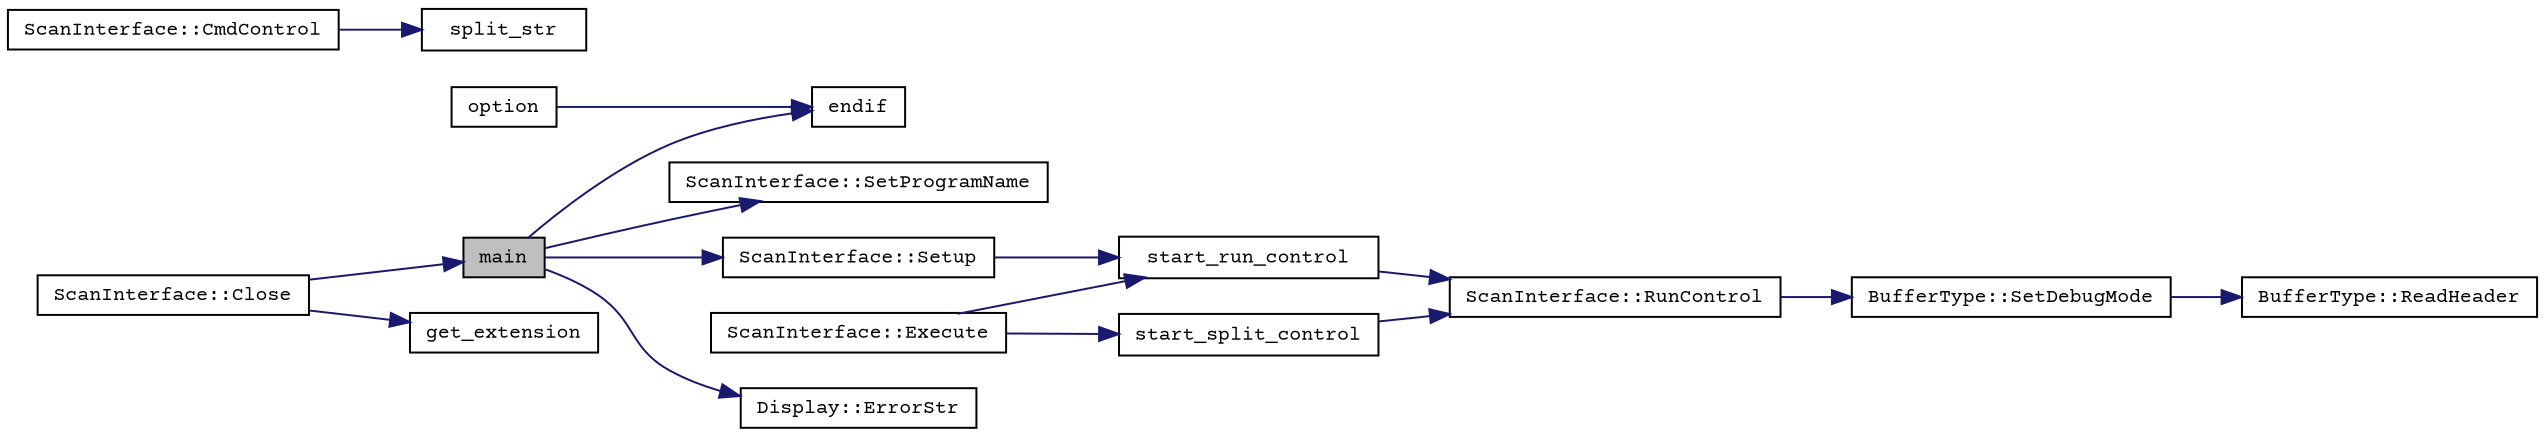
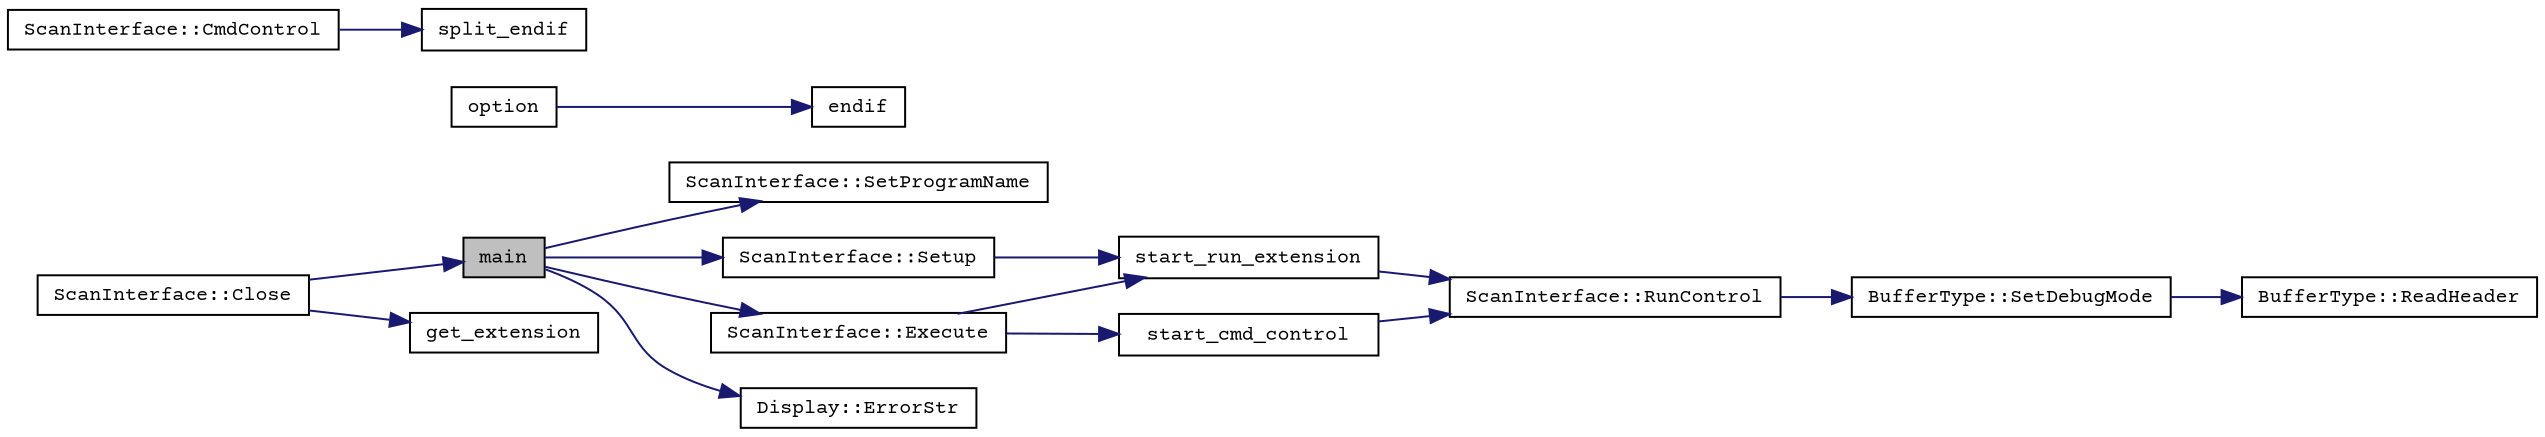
node "split_str": label "split_str" -> "split_endif"
edge "main" -> "endif": now "main" -> "ScanInterface::Execute"
node "start_run_control": label "start_run_control" -> "start_run_extension"
node "start_split_control": label "start_split_control" -> "start_cmd_control"
